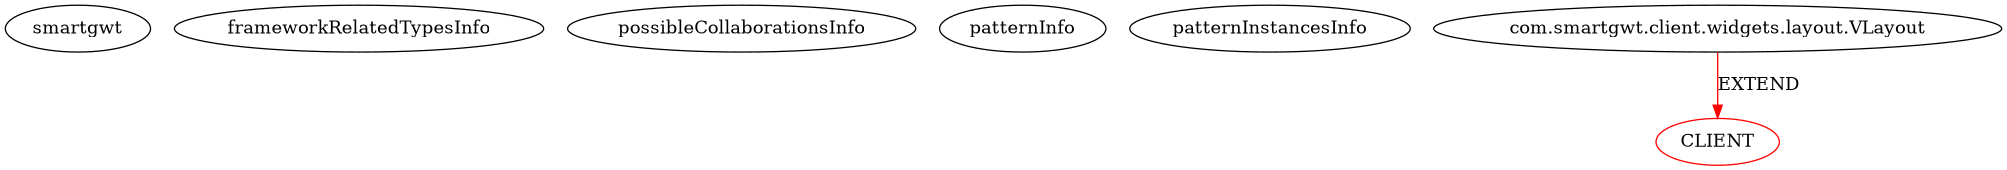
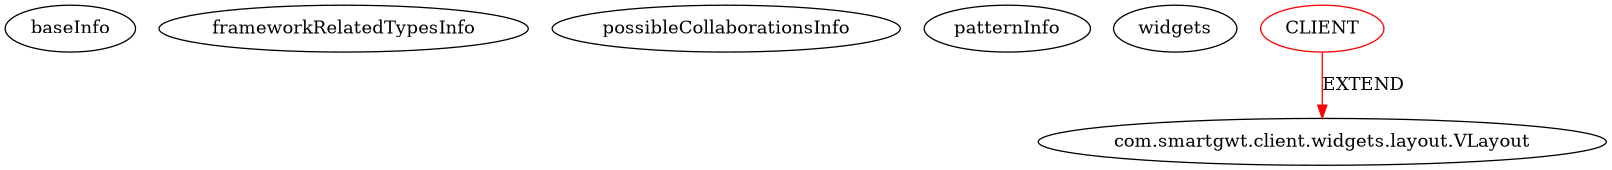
node "smartgwt": label "smartgwt" -> "baseInfo"
node "patternInstancesInfo": label "patternInstancesInfo" -> "widgets"
edge "com.smartgwt.client.widgets.layout.VLayout" -> "CLIENT": reversed
